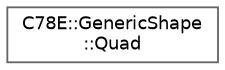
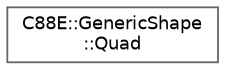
node "C78E::GenericShape ::Quad": label "C78E::GenericShape ::Quad" -> "C88E::GenericShape ::Quad"
